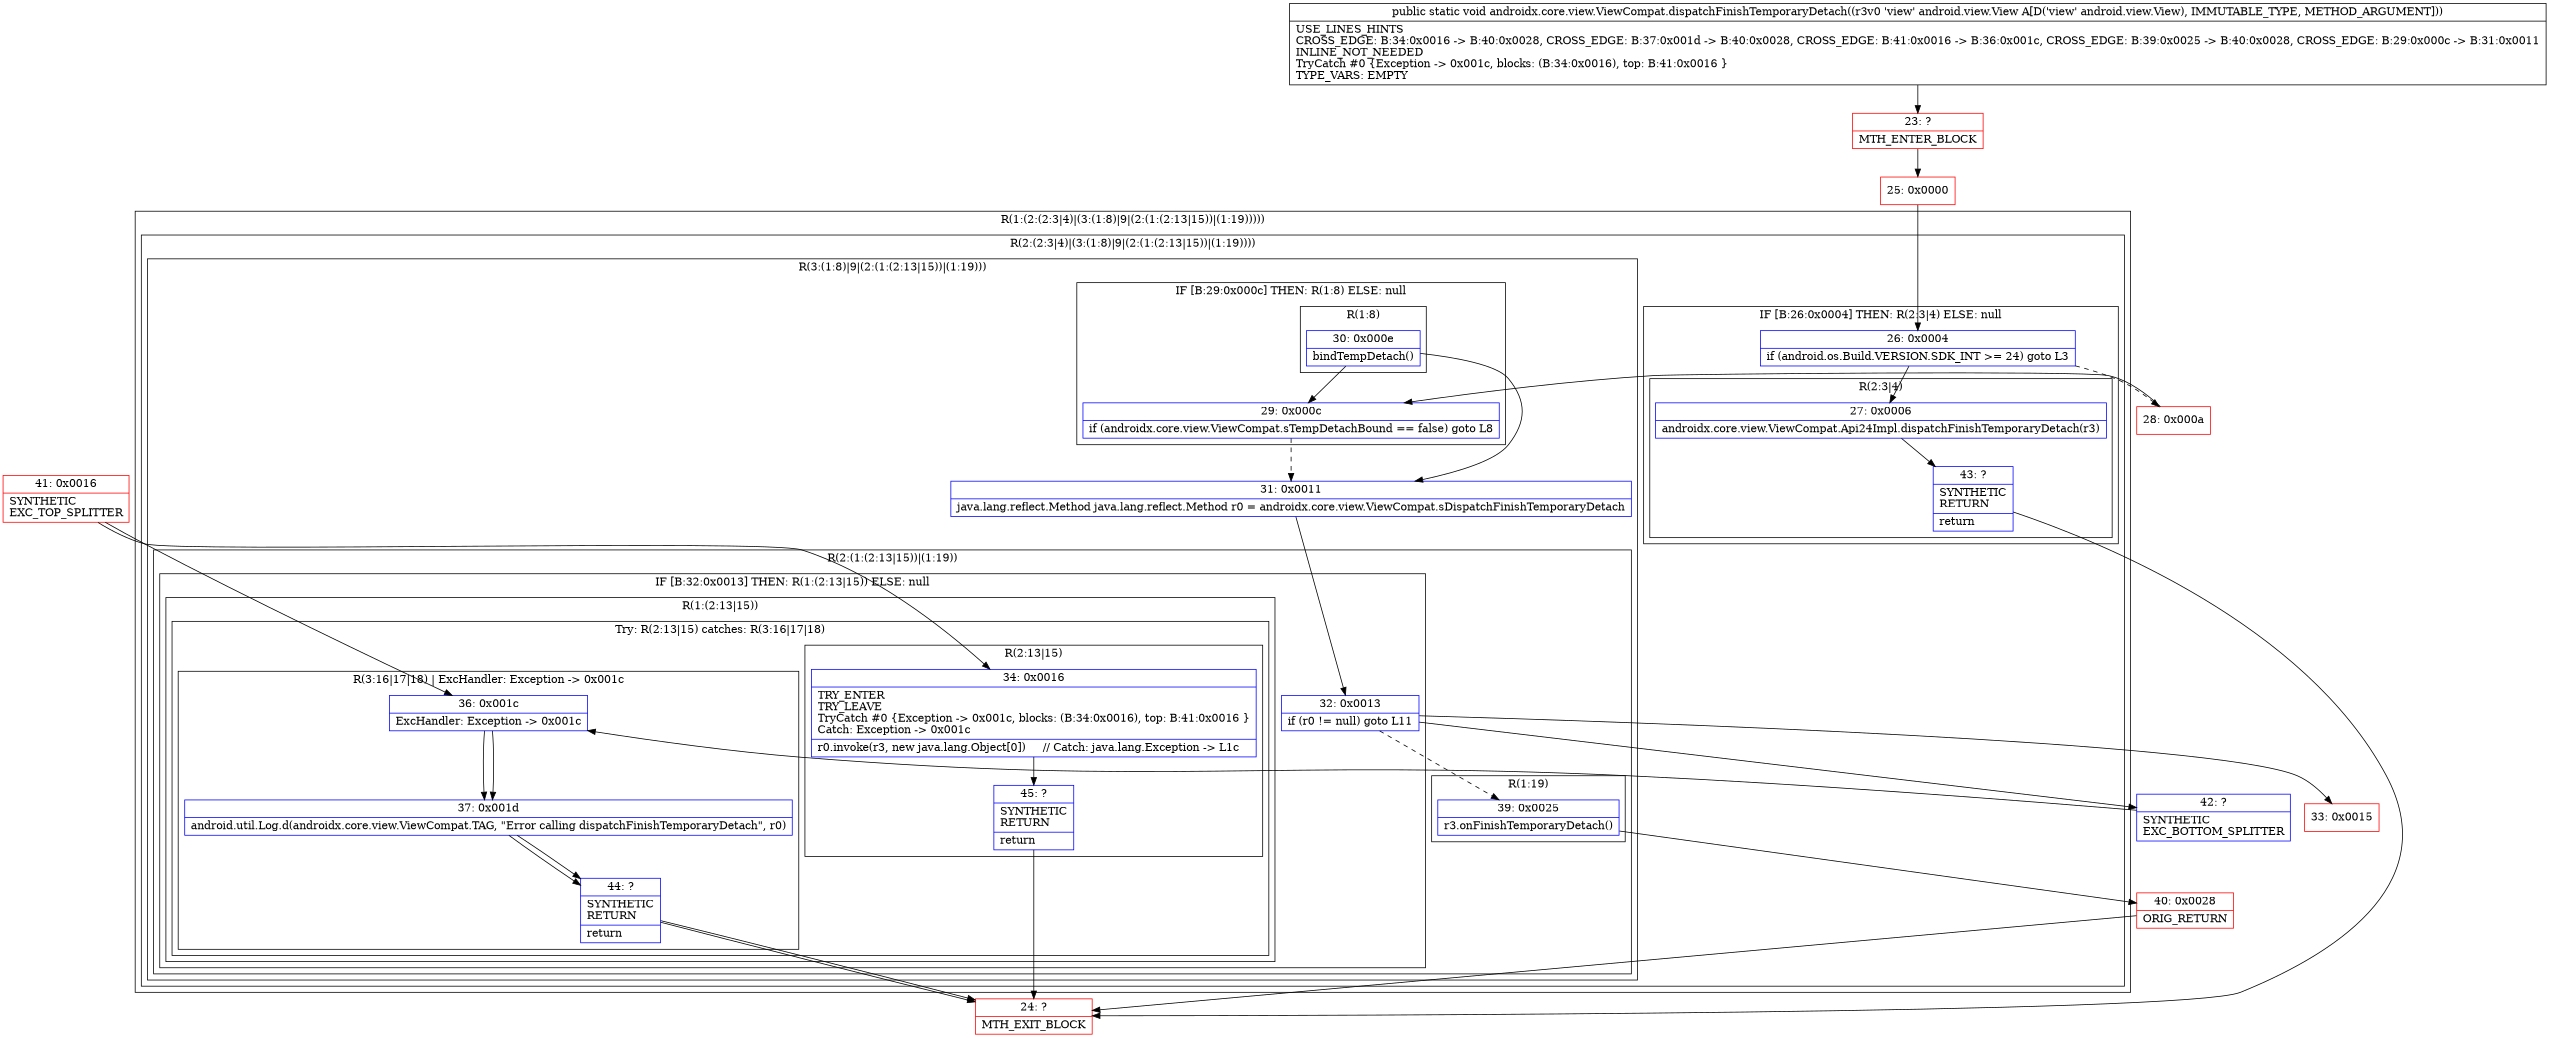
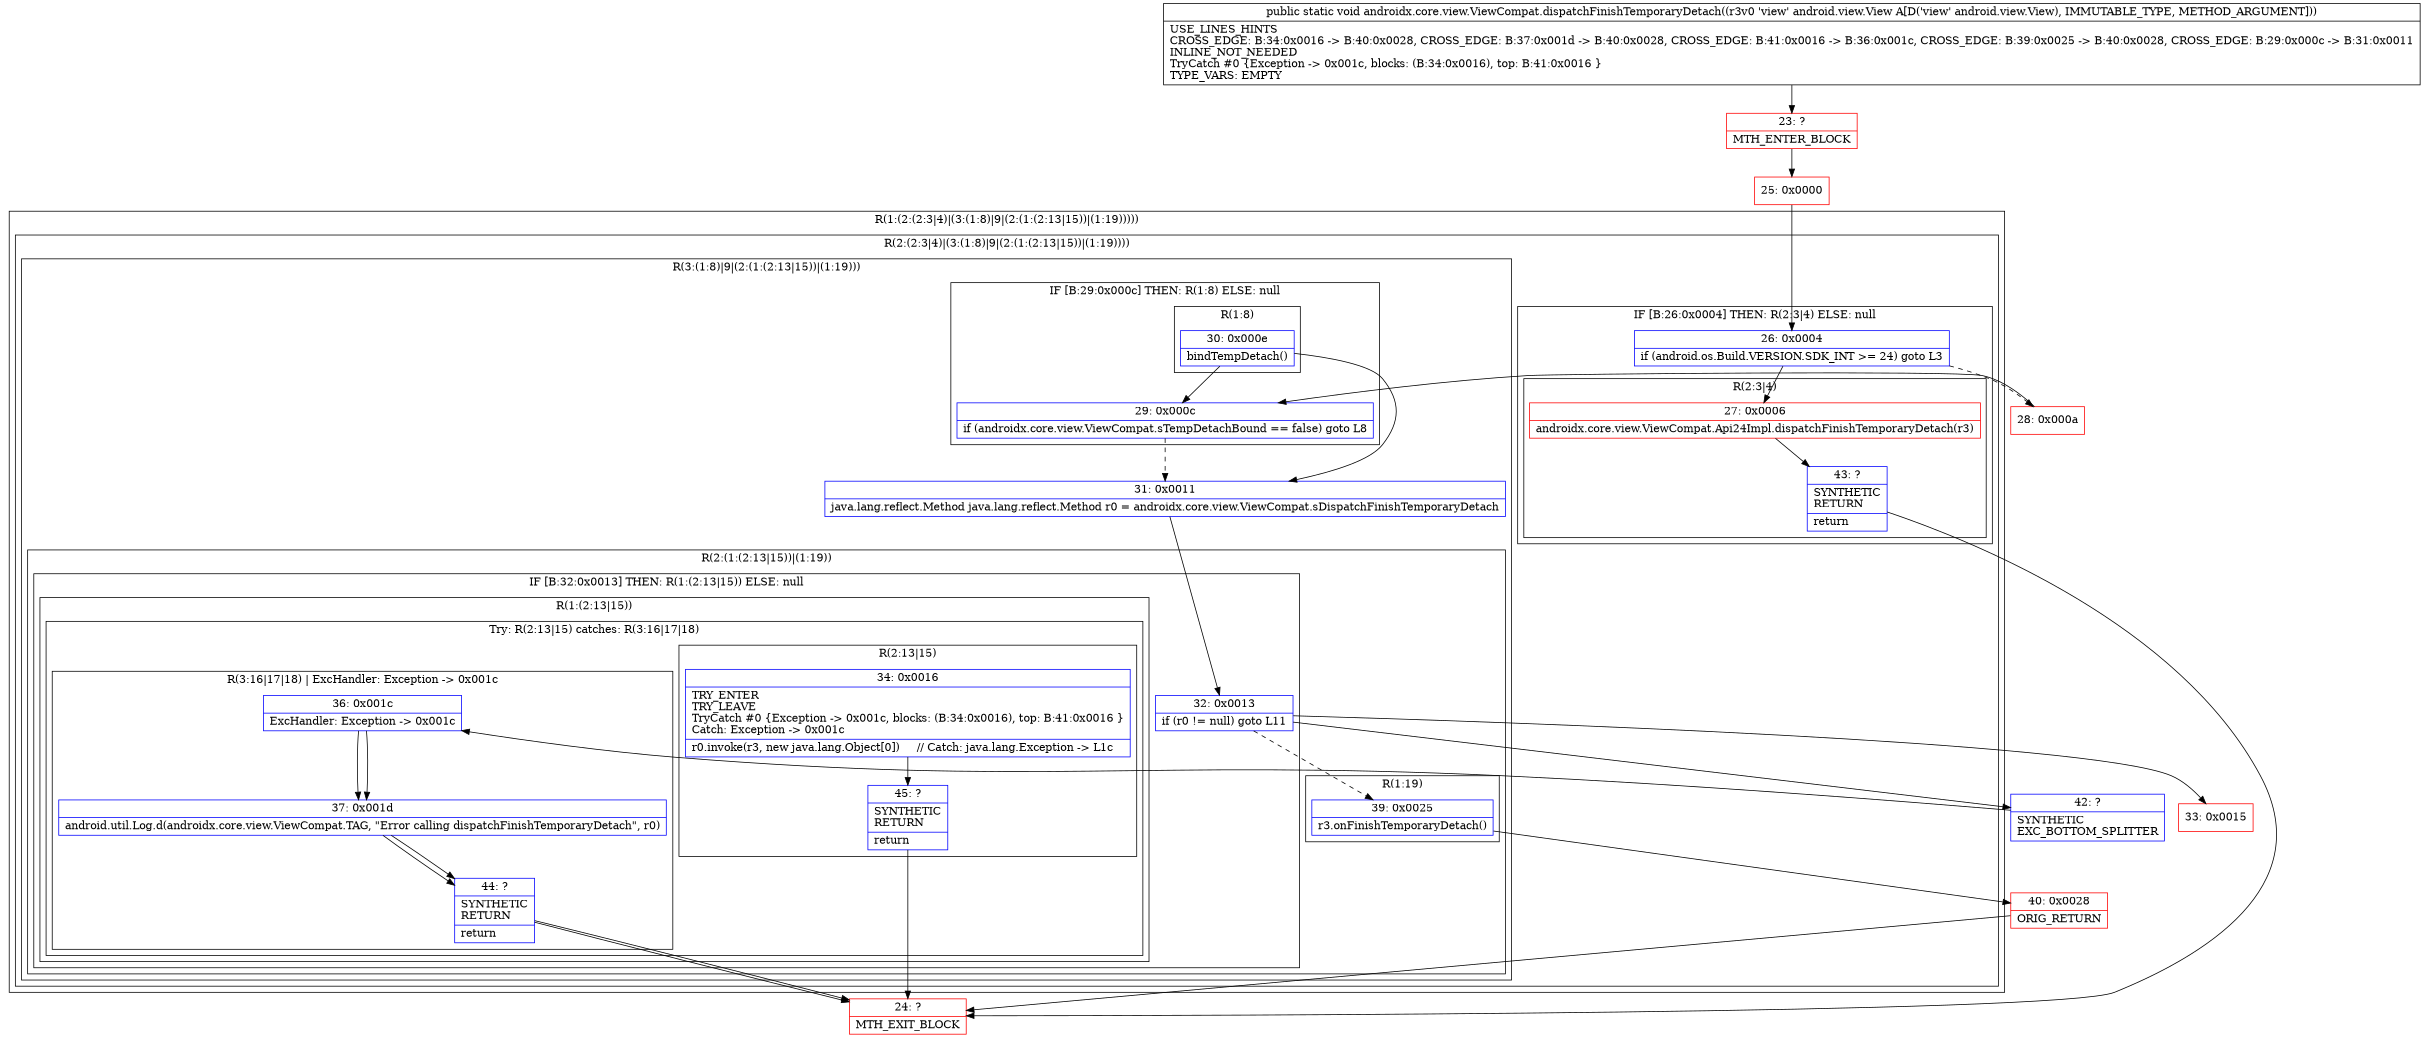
node "27: 0x0006": color blue -> red
node "41: 0x0016": removed
